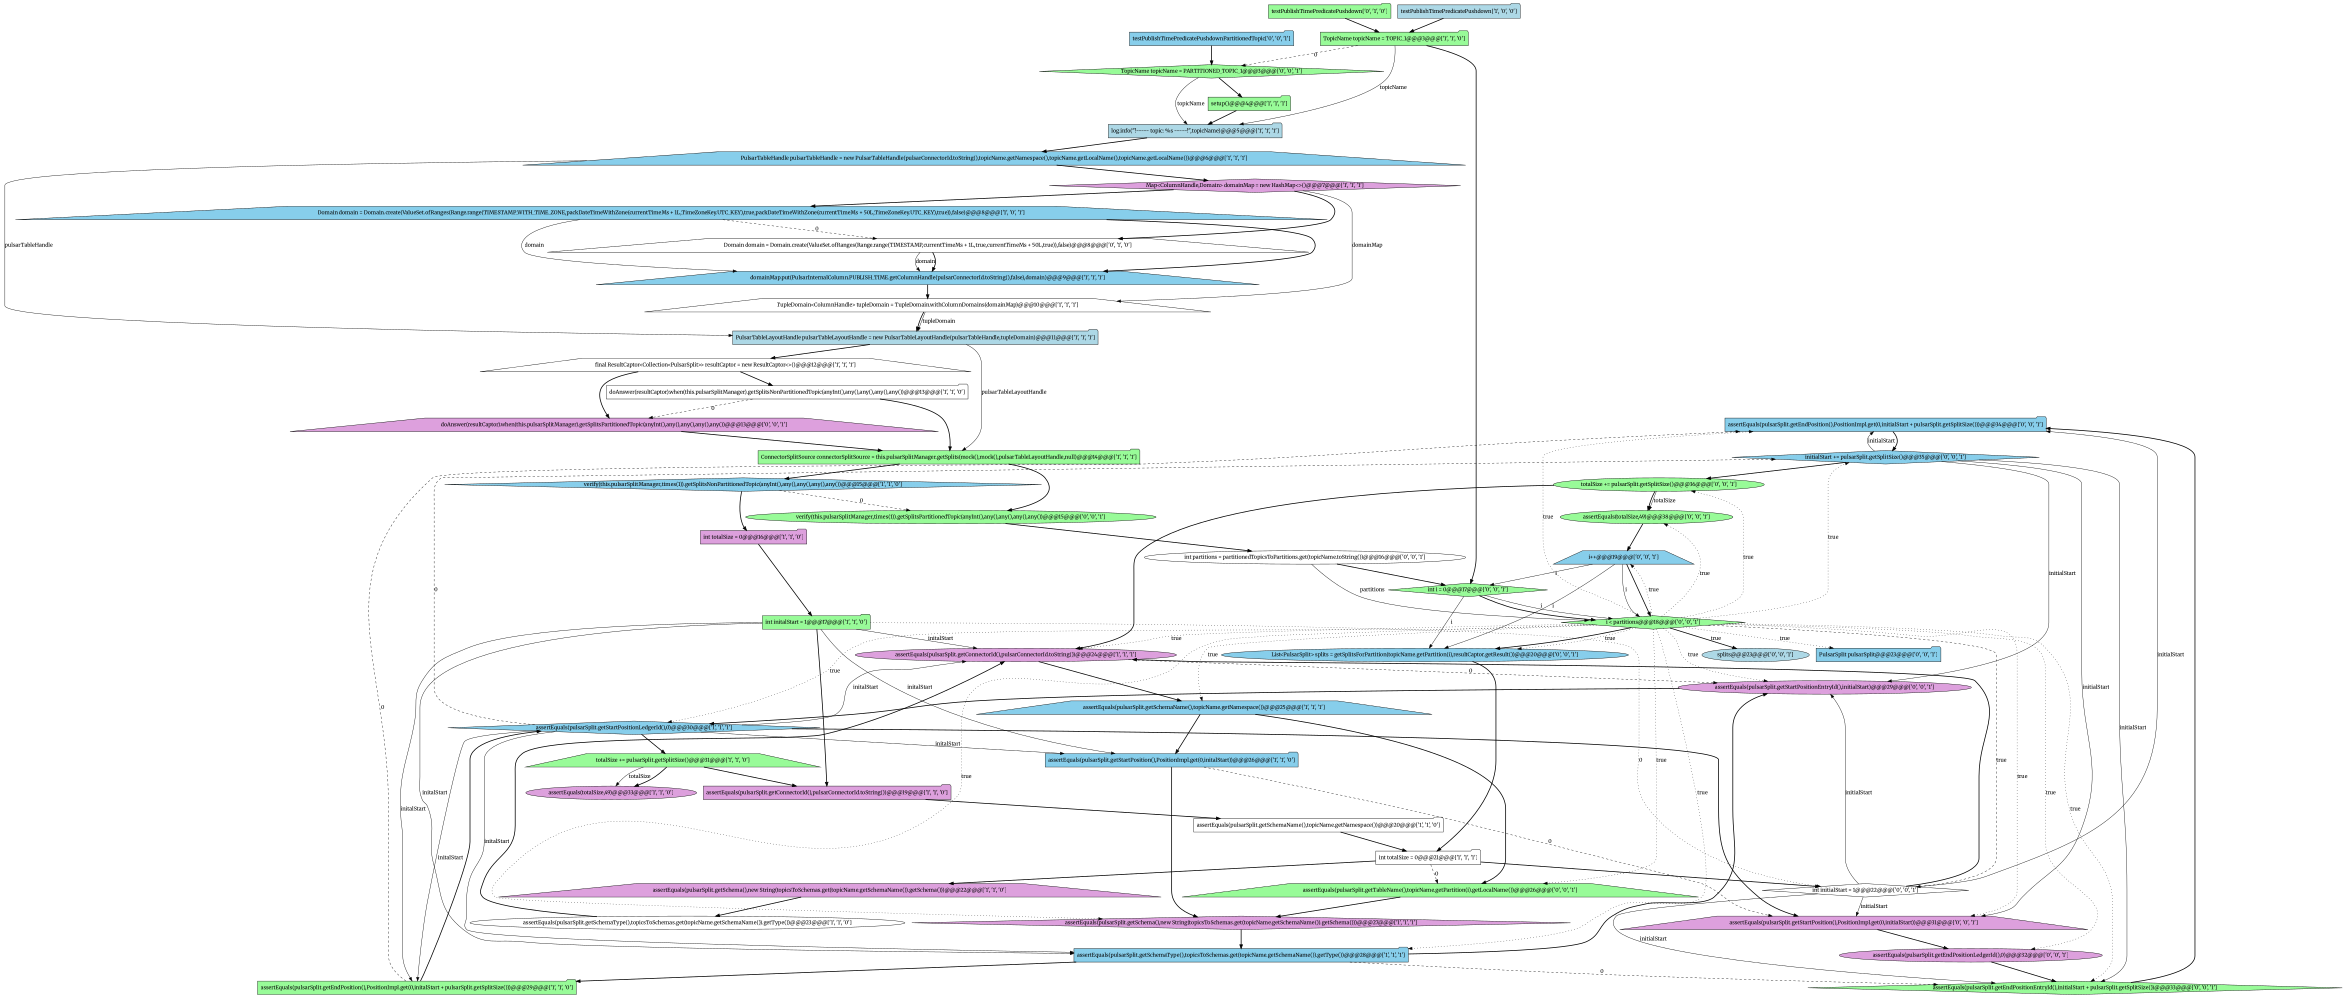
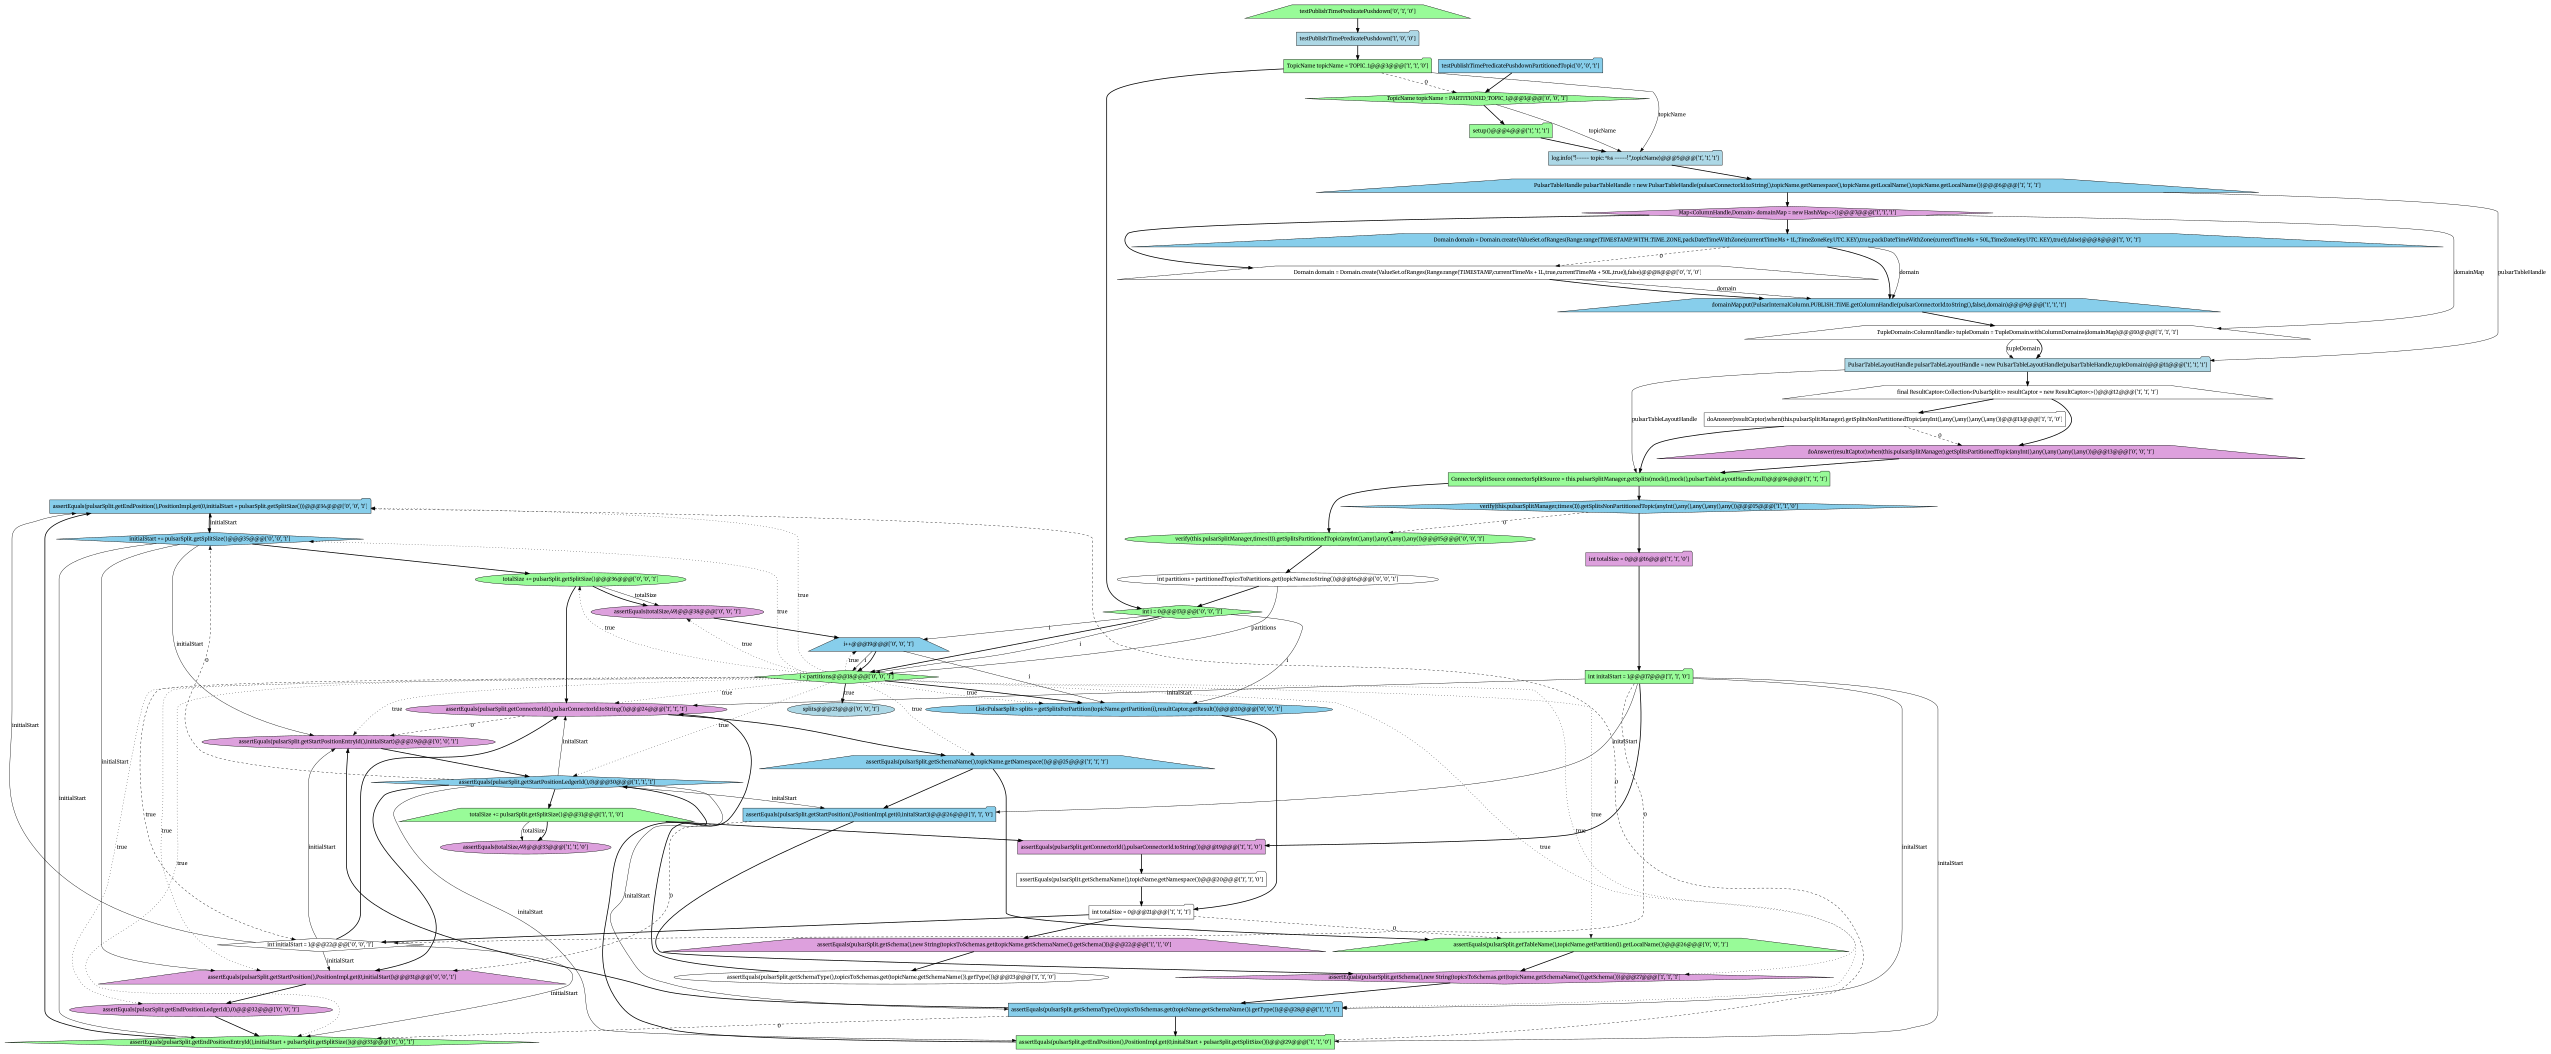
node "testPublishTimePredicatePushdown['0', '1', '0']": shape folder -> trapezium
edge "testPublishTimePredicatePushdown['0', '1', '0']" -> "TopicName topicName = TOPIC_1@@@3@@@['1', '1', '0']": now "testPublishTimePredicatePushdown['0', '1', '0']" -> "testPublishTimePredicatePushdown['1', '0', '0']"
node "assertEquals(totalSize,49)@@@38@@@['0', '0', '1']": fillcolor palegreen -> plum
edge "i++@@@19@@@['0', '0', '1']" -> "int i = 0@@@17@@@['0', '0', '1']": reversed
edge "int initalStart = 1@@@17@@@['1', '1', '0']" -> "int initialStart = 1@@@22@@@['0', '0', '1']": style dotted -> dashed
node "PulsarSplit pulsarSplit@@@23@@@['0', '0', '1']": removed
